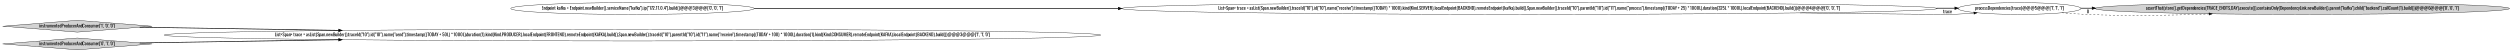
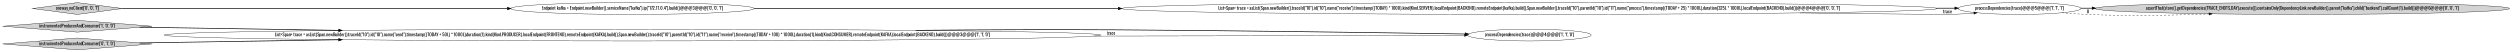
node "oneway_noClient['0', '0', '1']": added
node "processDependencies(trace)@@@4@@@['1', '1', '0']": added
